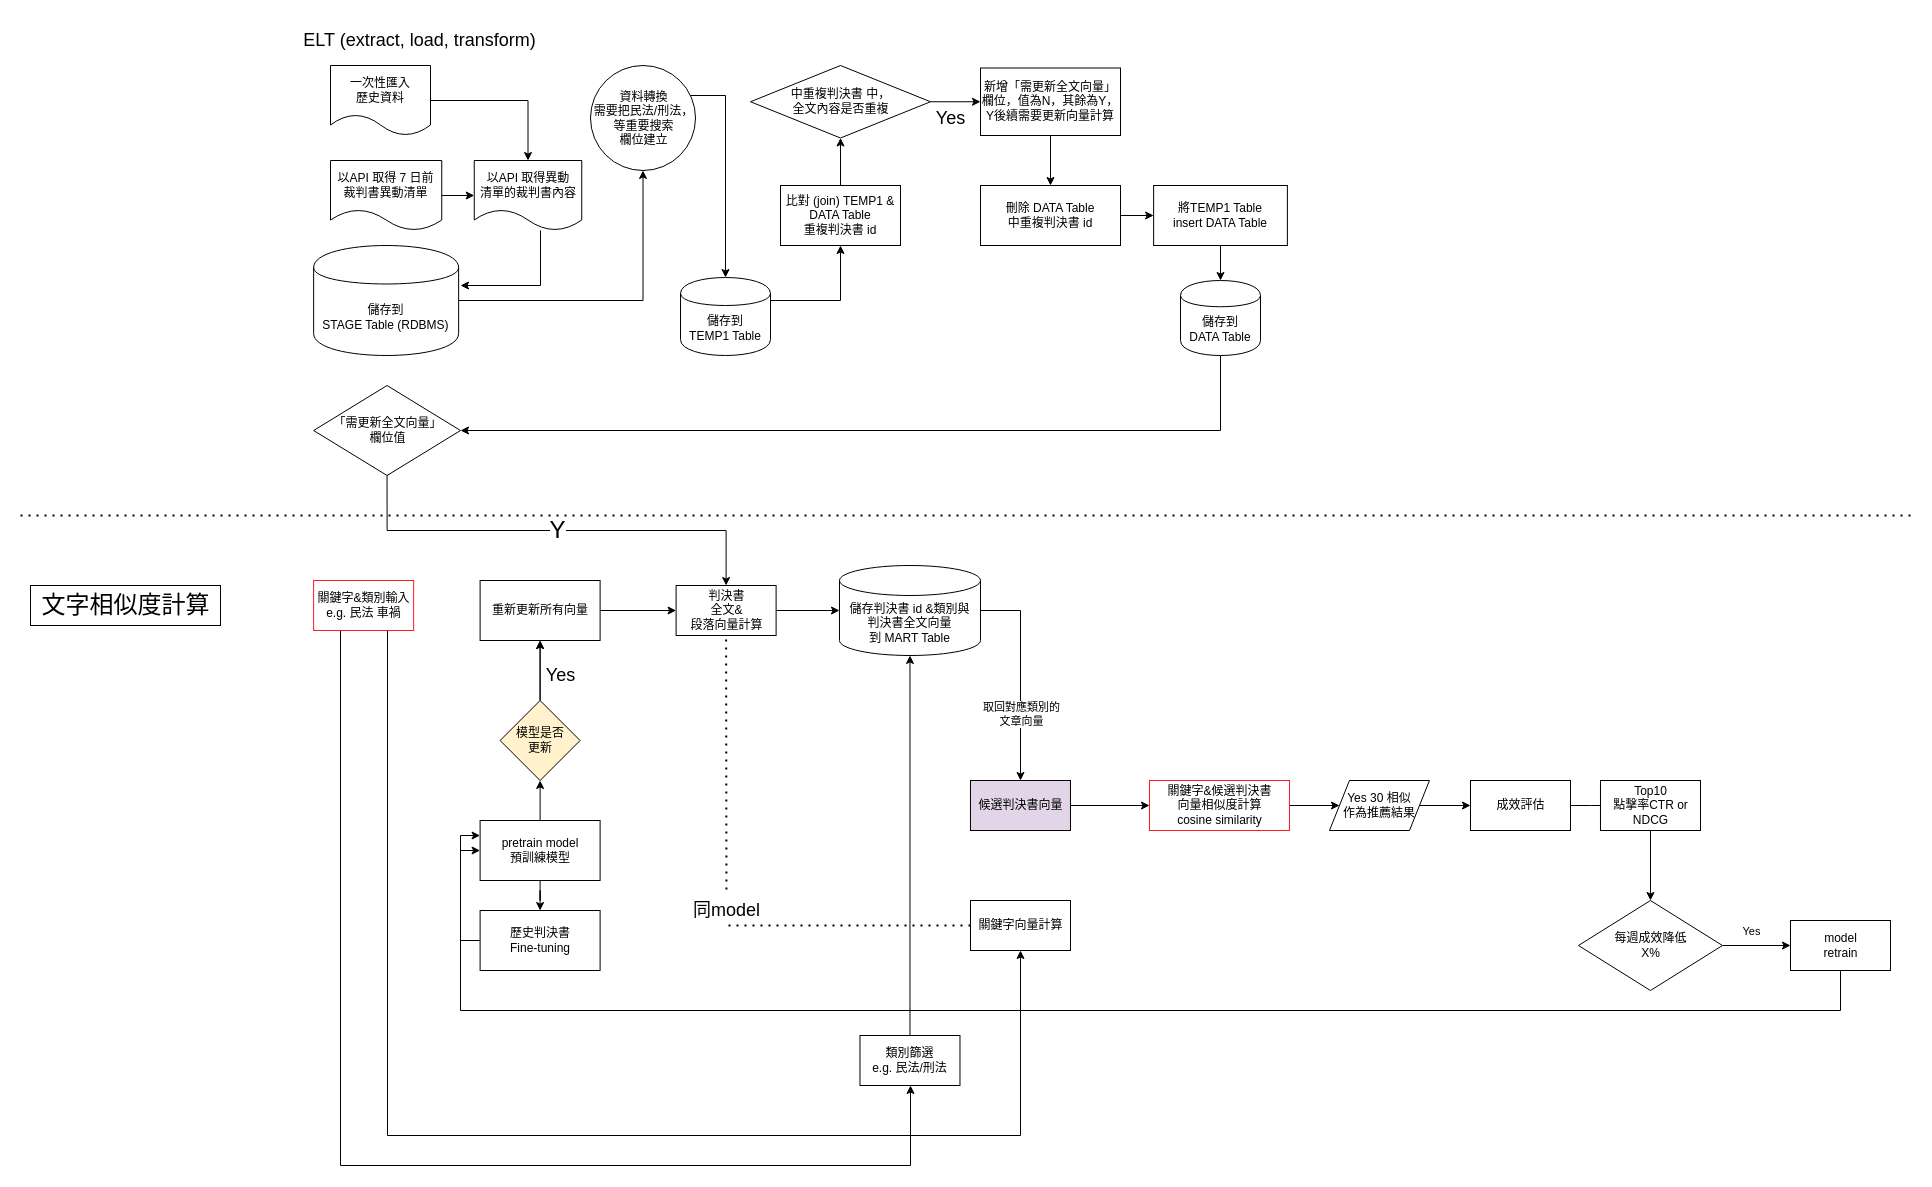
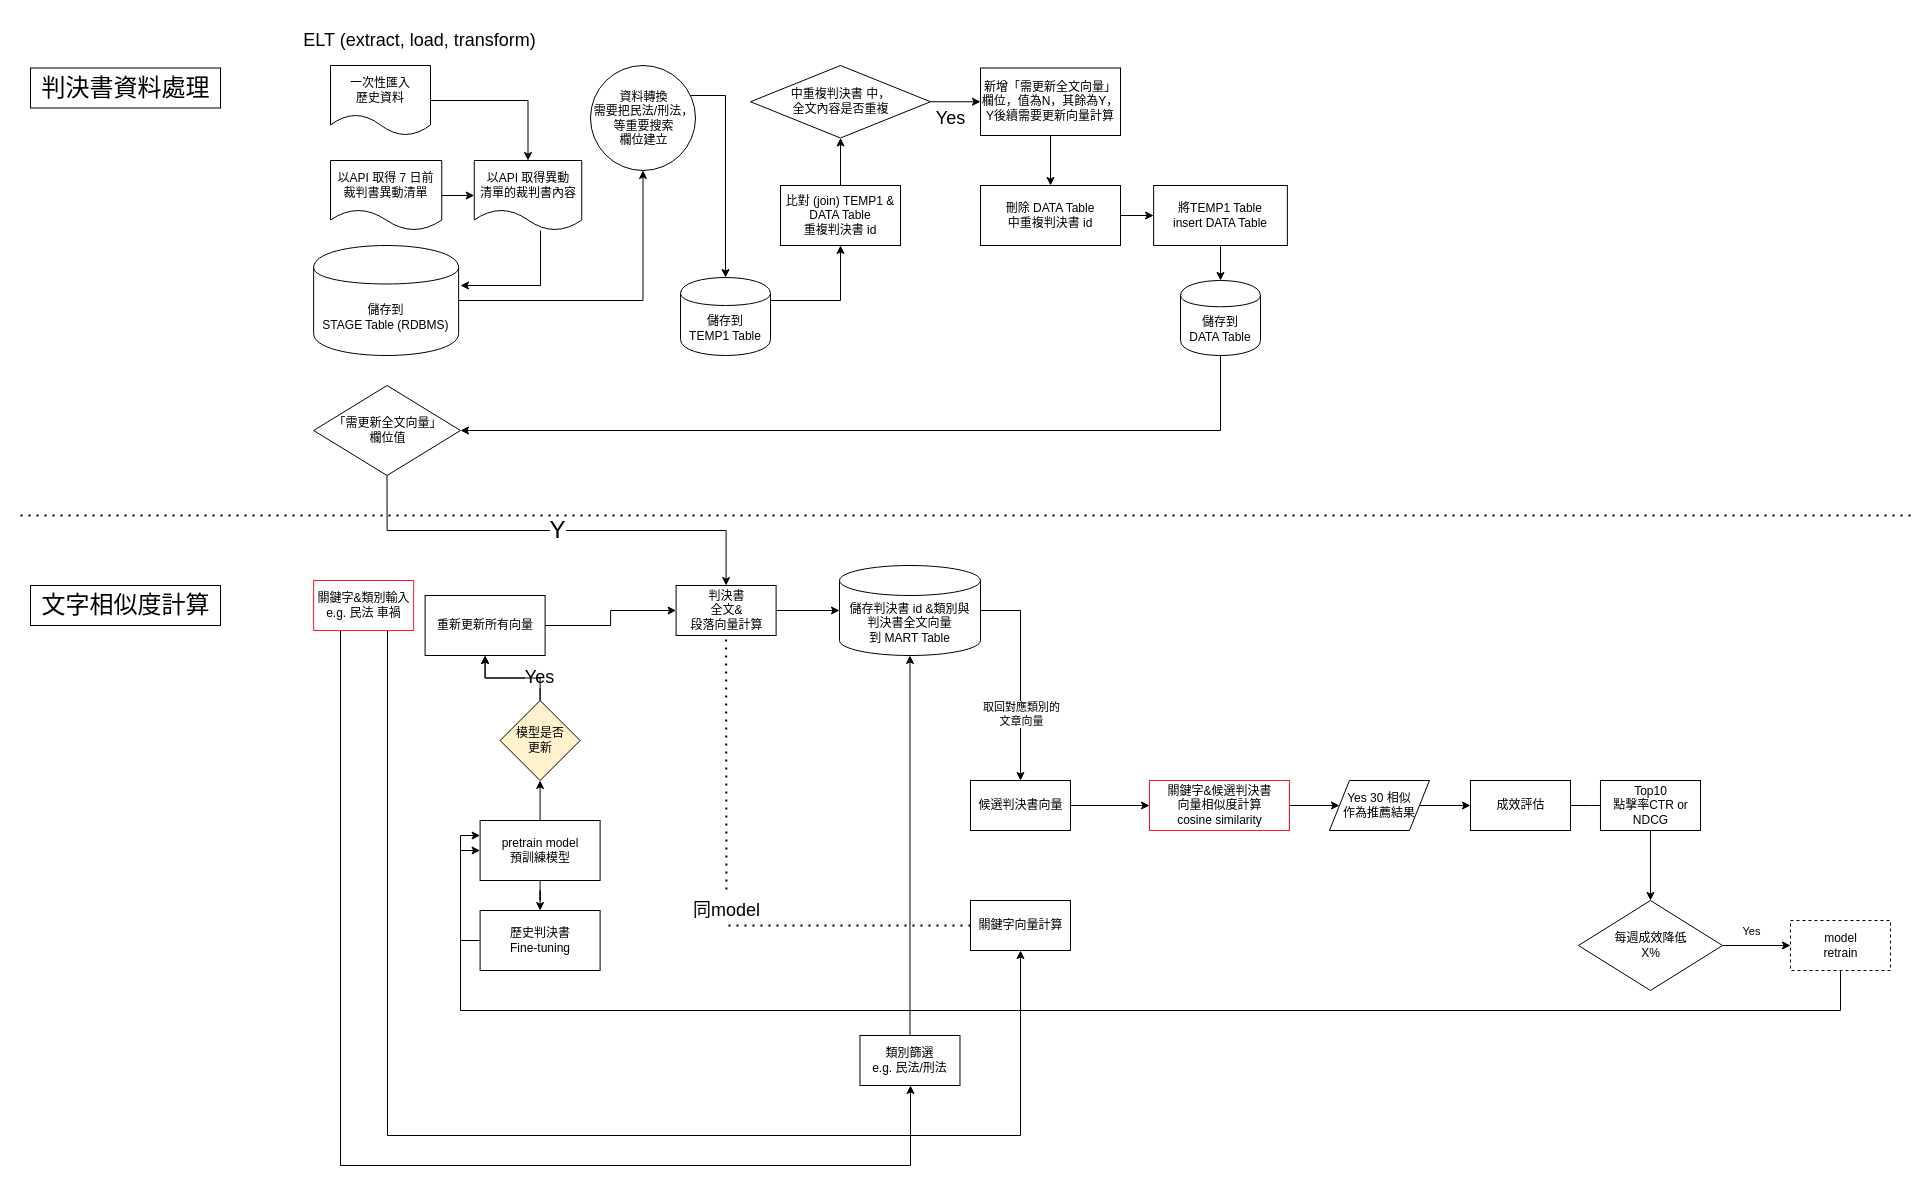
node "判決書資料處理": added
node "重新更新所有向量": moved (540, 611) -> (485, 626)
node "候選判決書向量": fillcolor #e1d5e7 -> #ffffff
node "model retrain": style solid -> dashed
